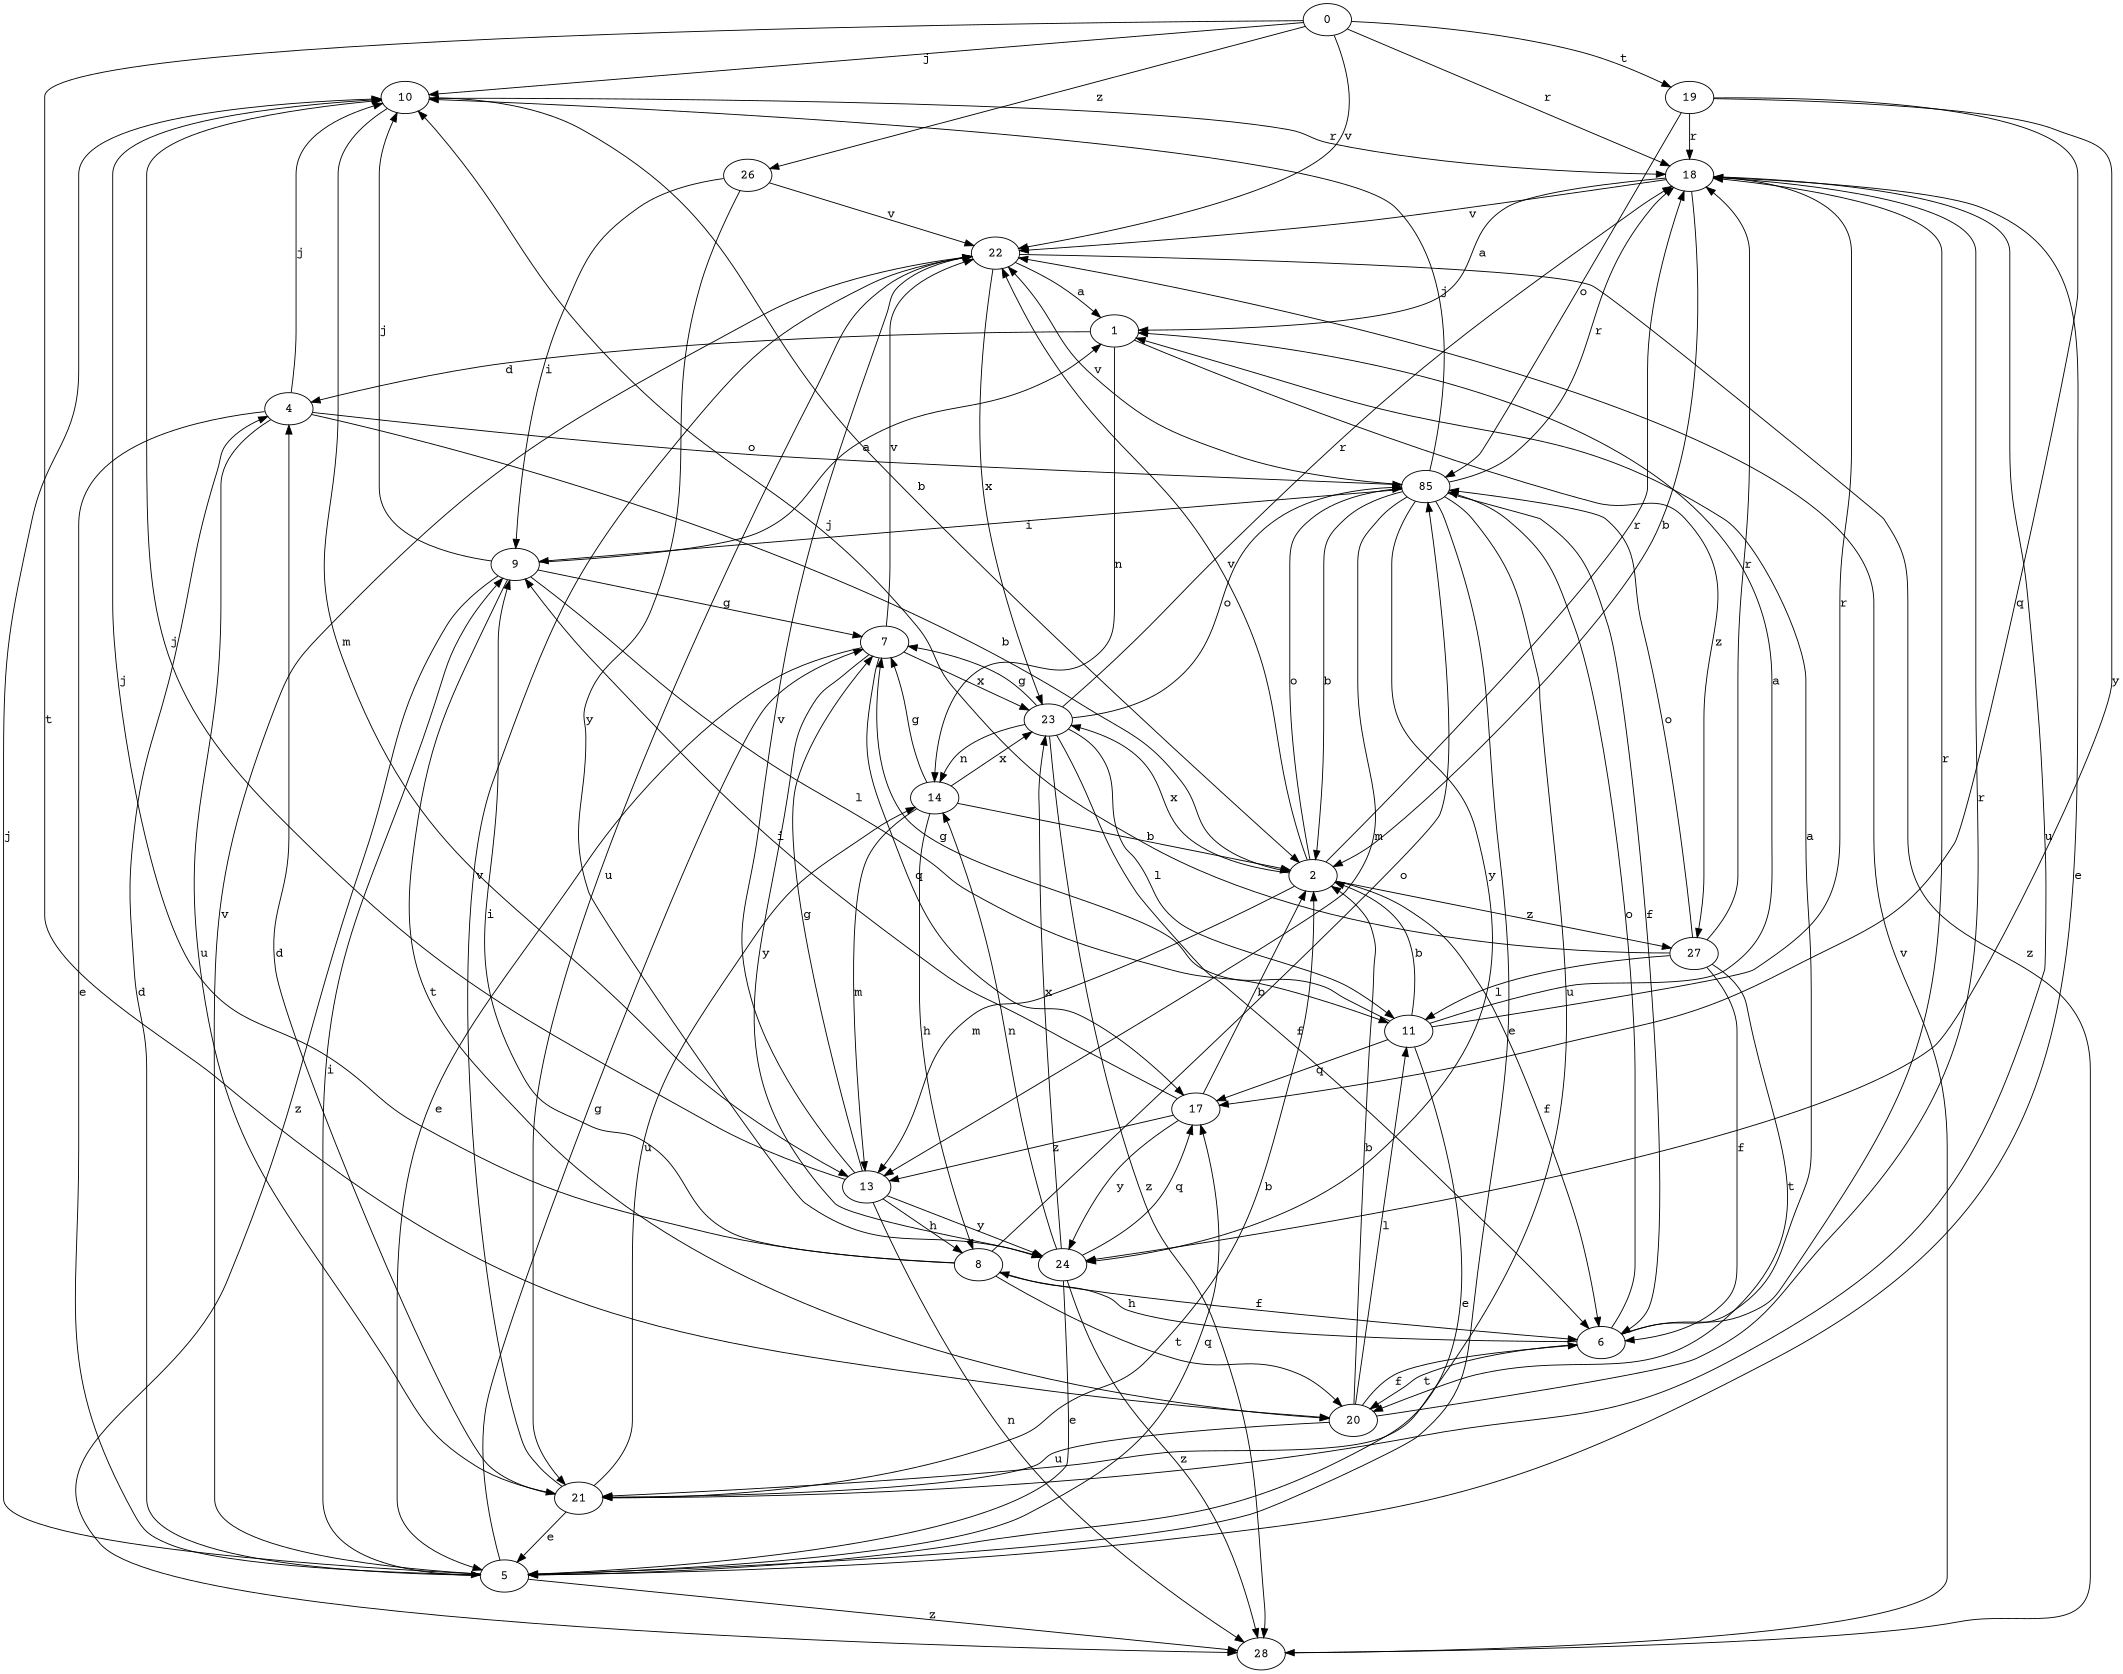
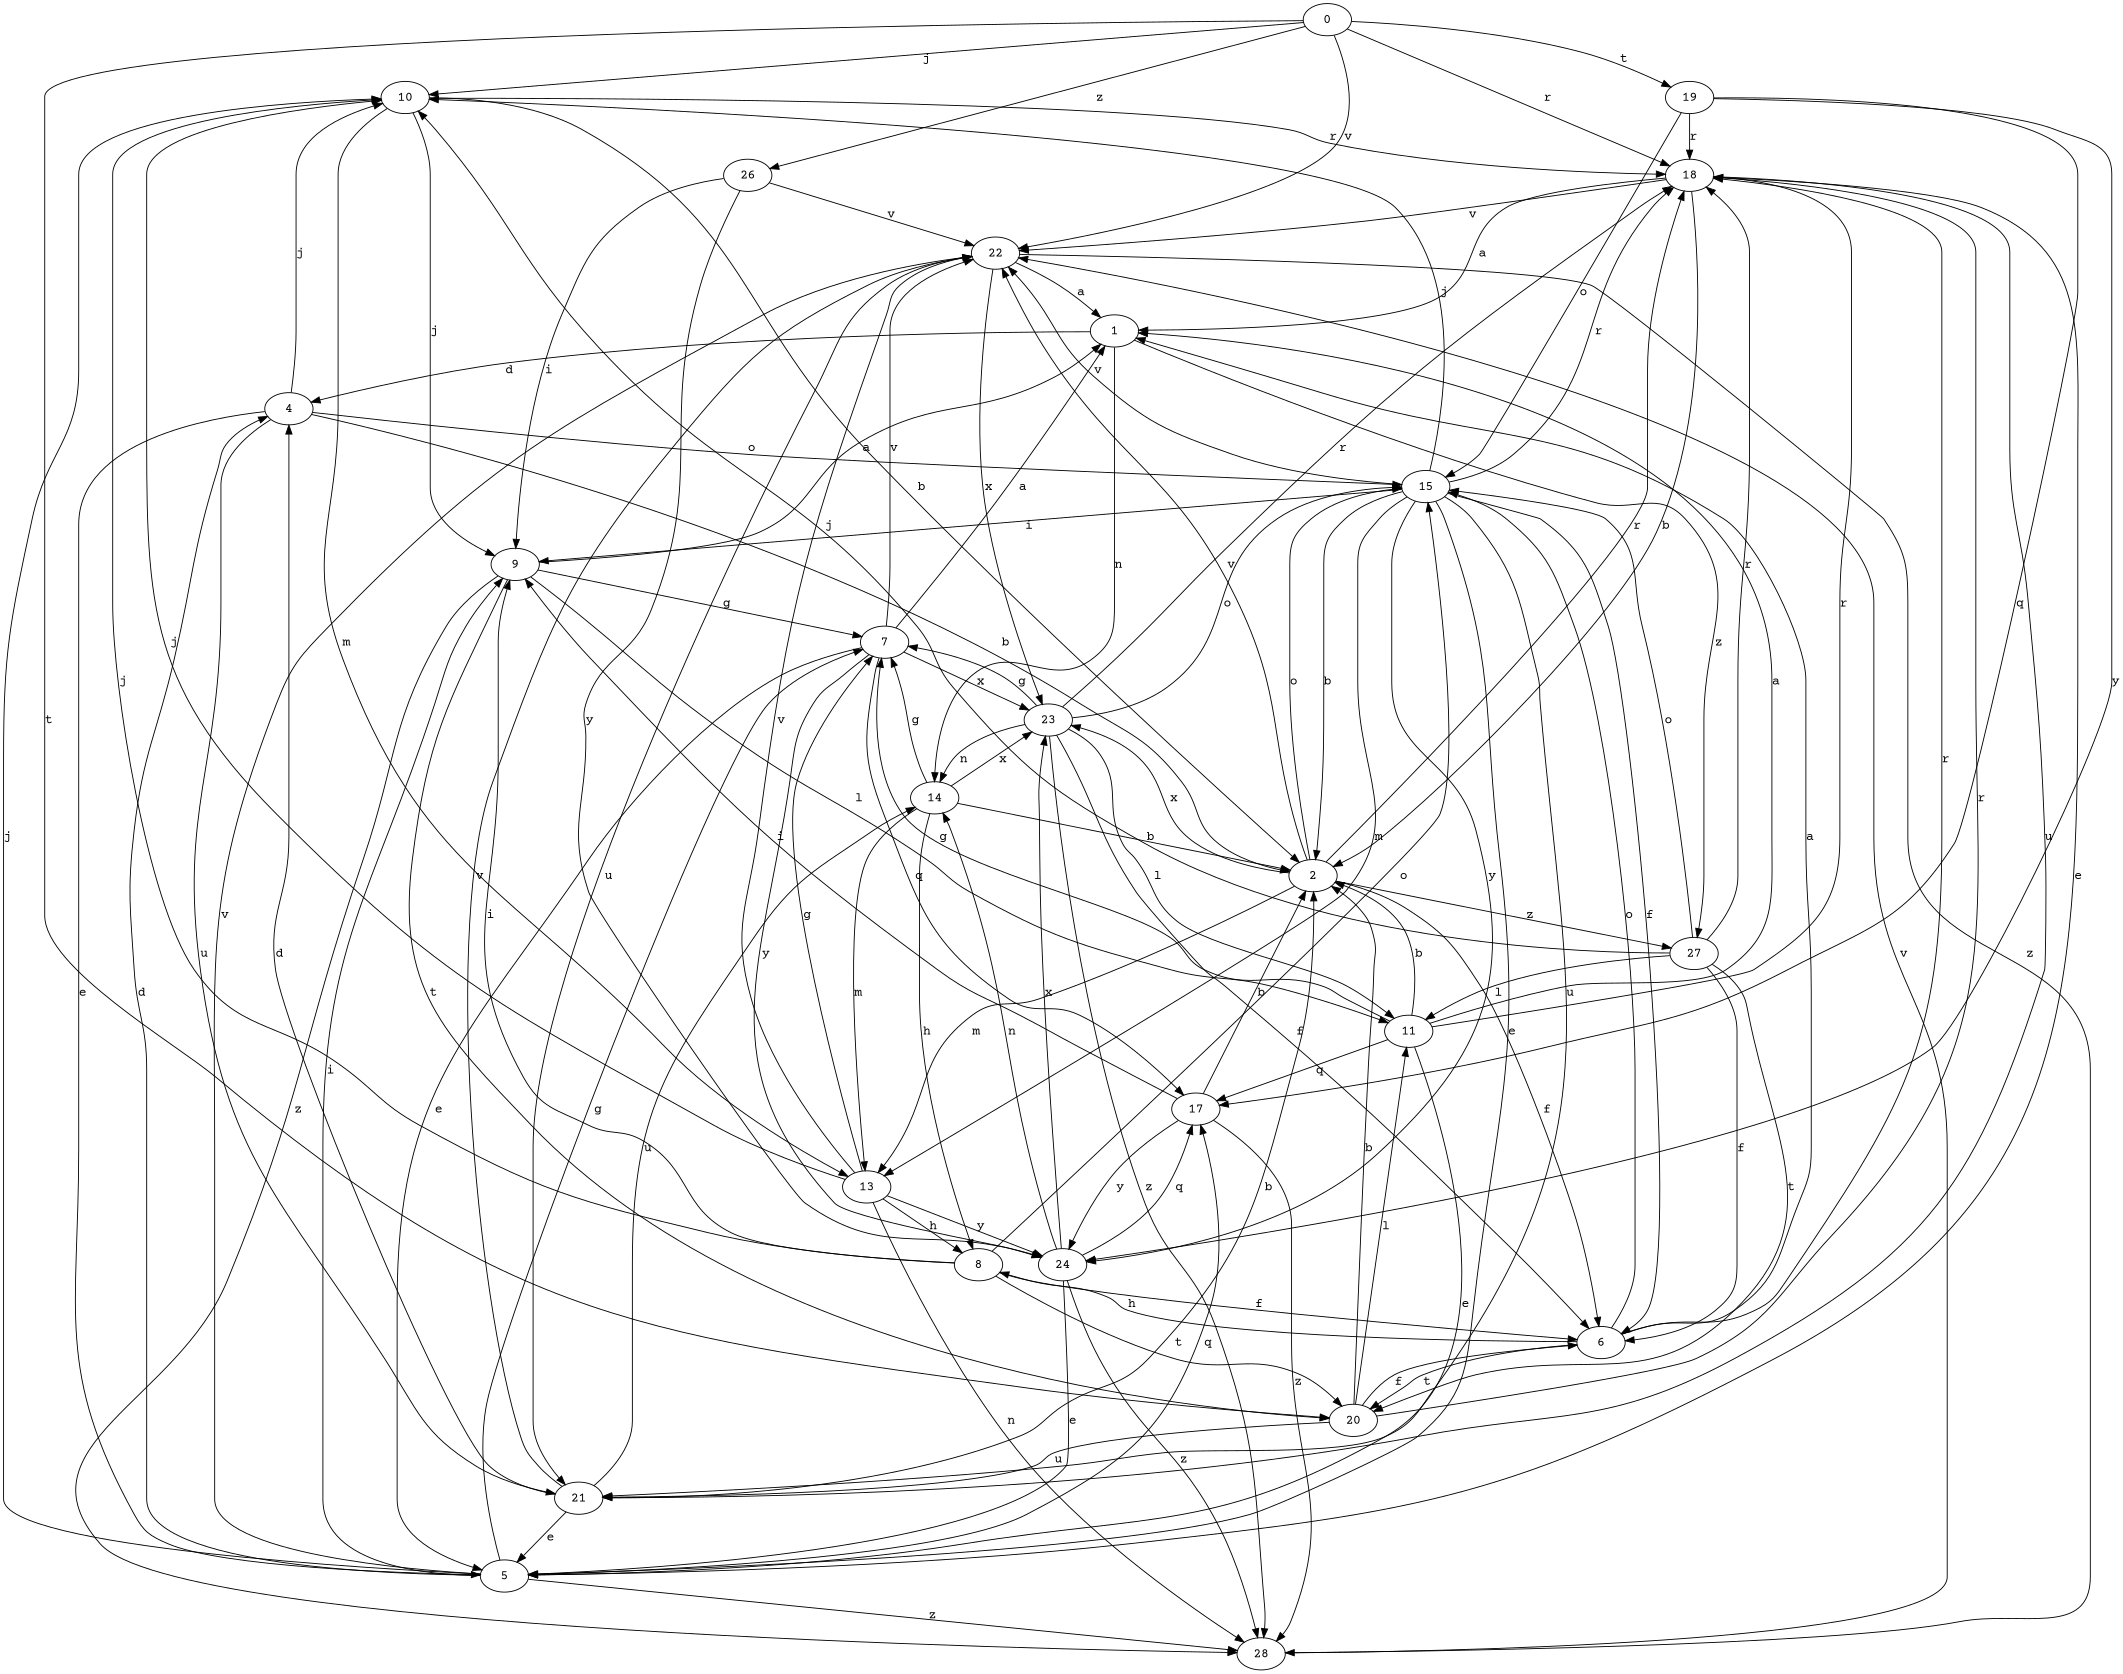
edge "9" -> "10": reversed
node "85": label "85" -> "15"
edge "7" -> "1": added, label "a"
edge "17" -> "13": now "17" -> "28"
